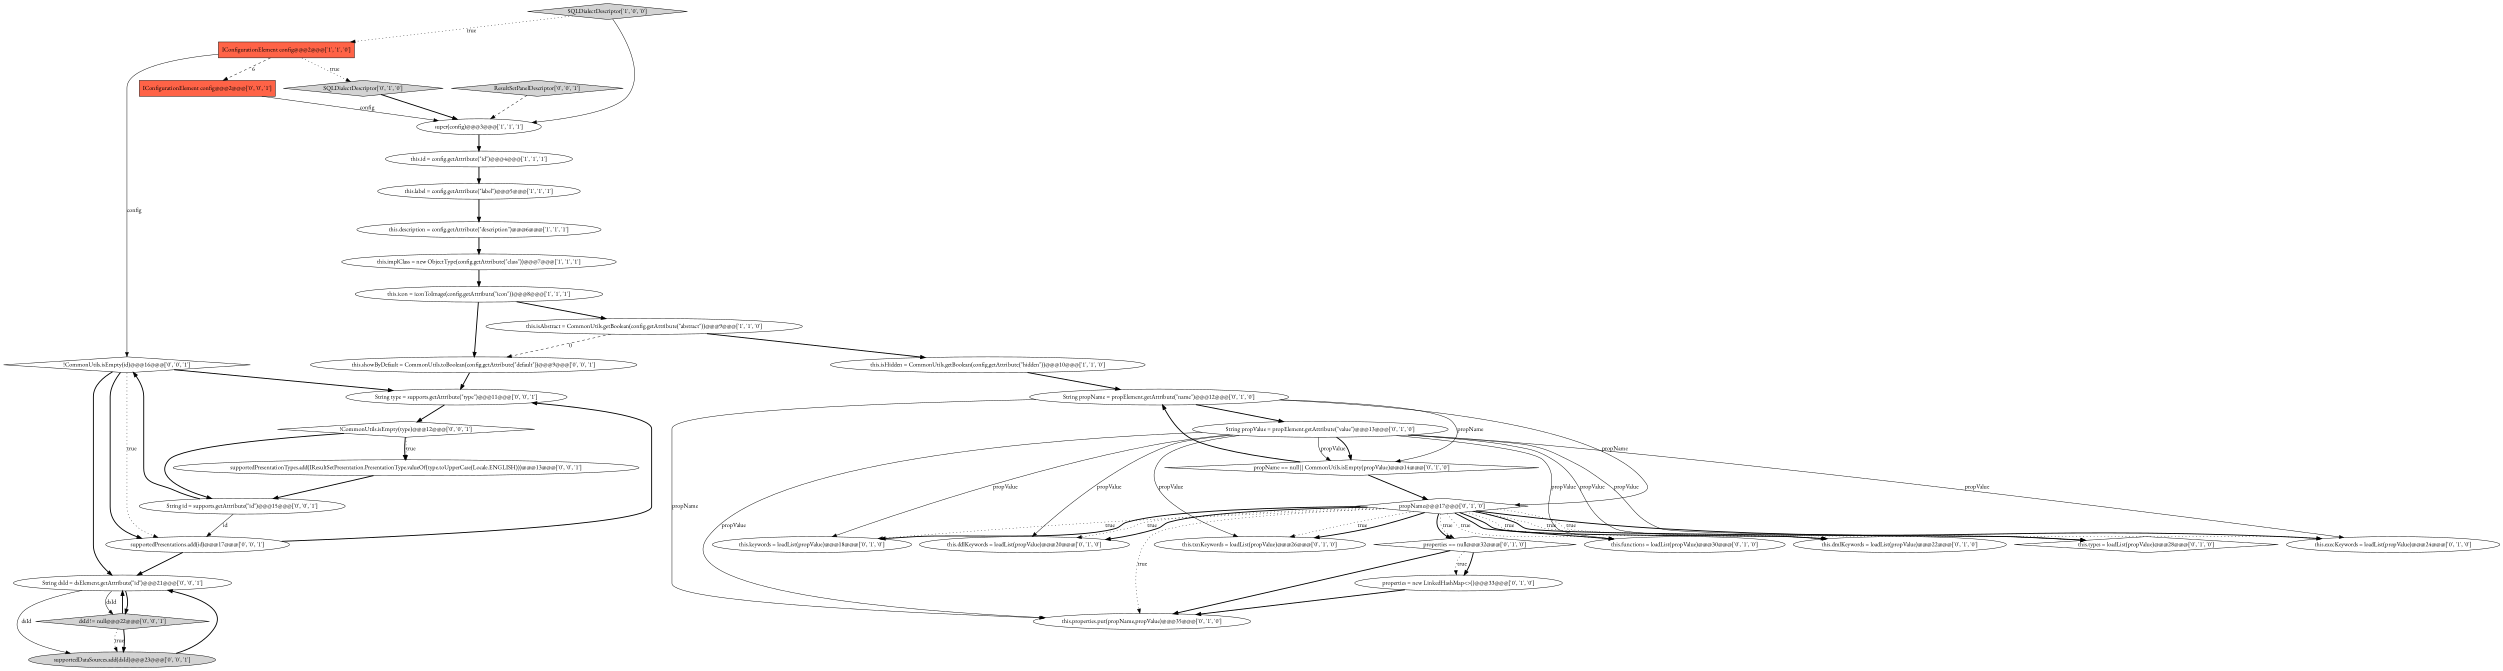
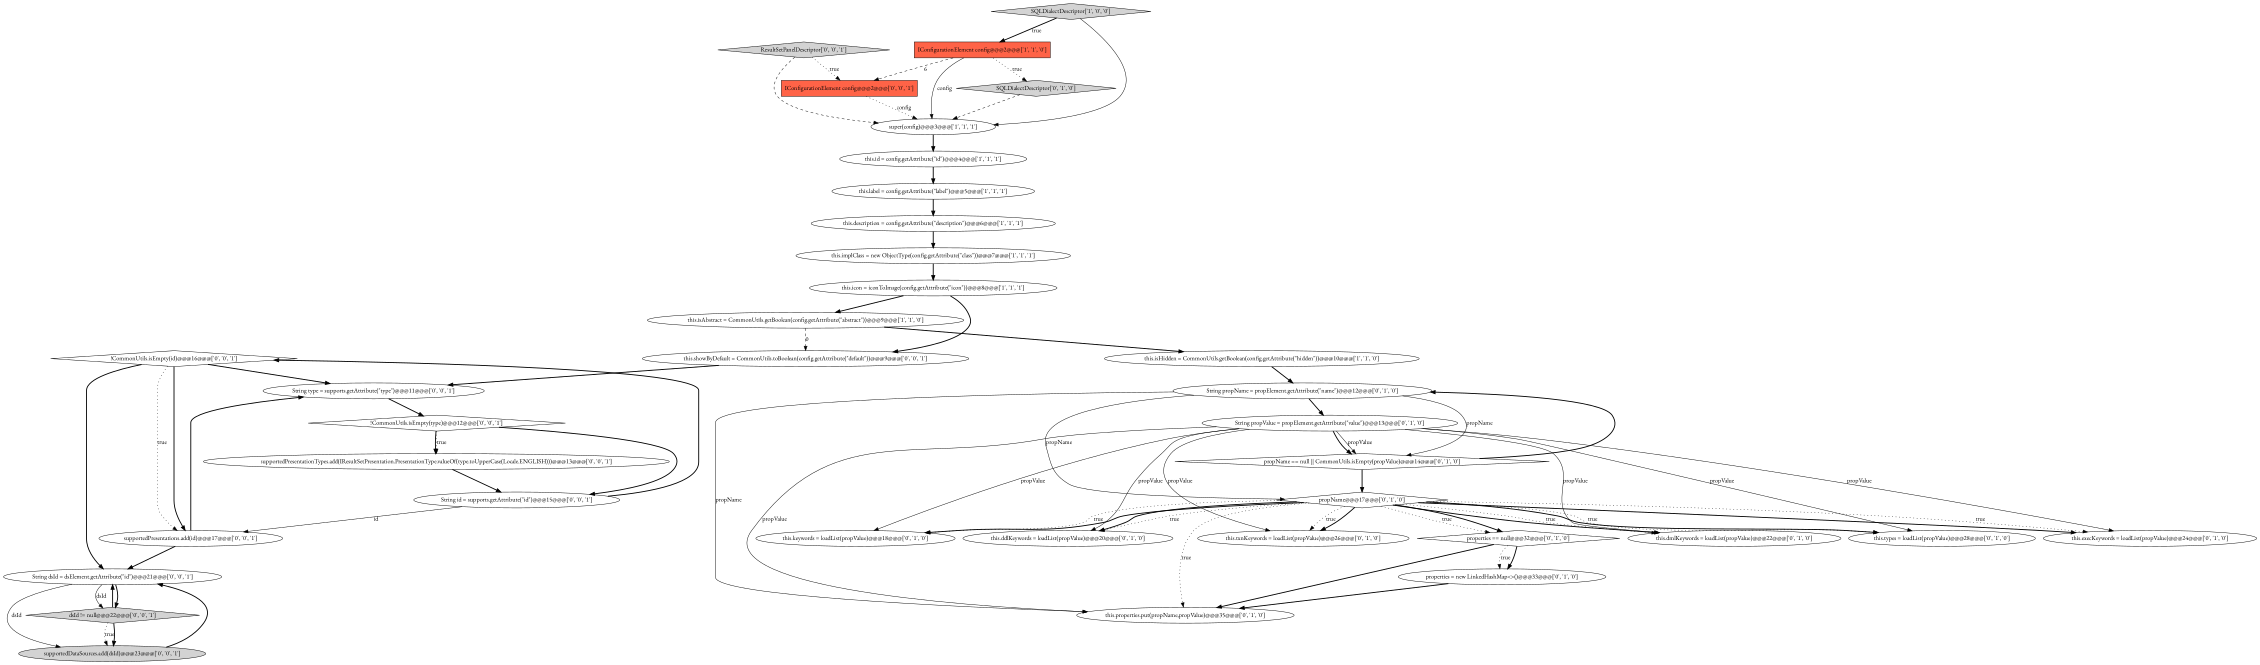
edge "SQLDialectDescriptor['1', '0', '0']" -> "IConfigurationElement config@@@2@@@['1', '1', '0']": style dotted -> bold
edge "ResultSetPanelDescriptor['0', '0', '1']" -> "IConfigurationElement config@@@2@@@['0', '0', '1']": added, label "true"
edge "SQLDialectDescriptor['0', '1', '0']" -> "super(config)@@@3@@@['1', '1', '1']": style bold -> dashed
edge "IConfigurationElement config@@@2@@@['0', '0', '1']" -> "super(config)@@@3@@@['1', '1', '1']": style solid -> dotted
edge "IConfigurationElement config@@@2@@@['1', '1', '0']" -> "!CommonUtils.isEmpty(id)@@@16@@@['0', '0', '1']": now "IConfigurationElement config@@@2@@@['1', '1', '0']" -> "super(config)@@@3@@@['1', '1', '1']"
node "this.functions = loadList(propValue)@@@30@@@['0', '1', '0']": removed
node "this.types = loadList(propValue)@@@28@@@['0', '1', '0']": shape diamond -> ellipse
